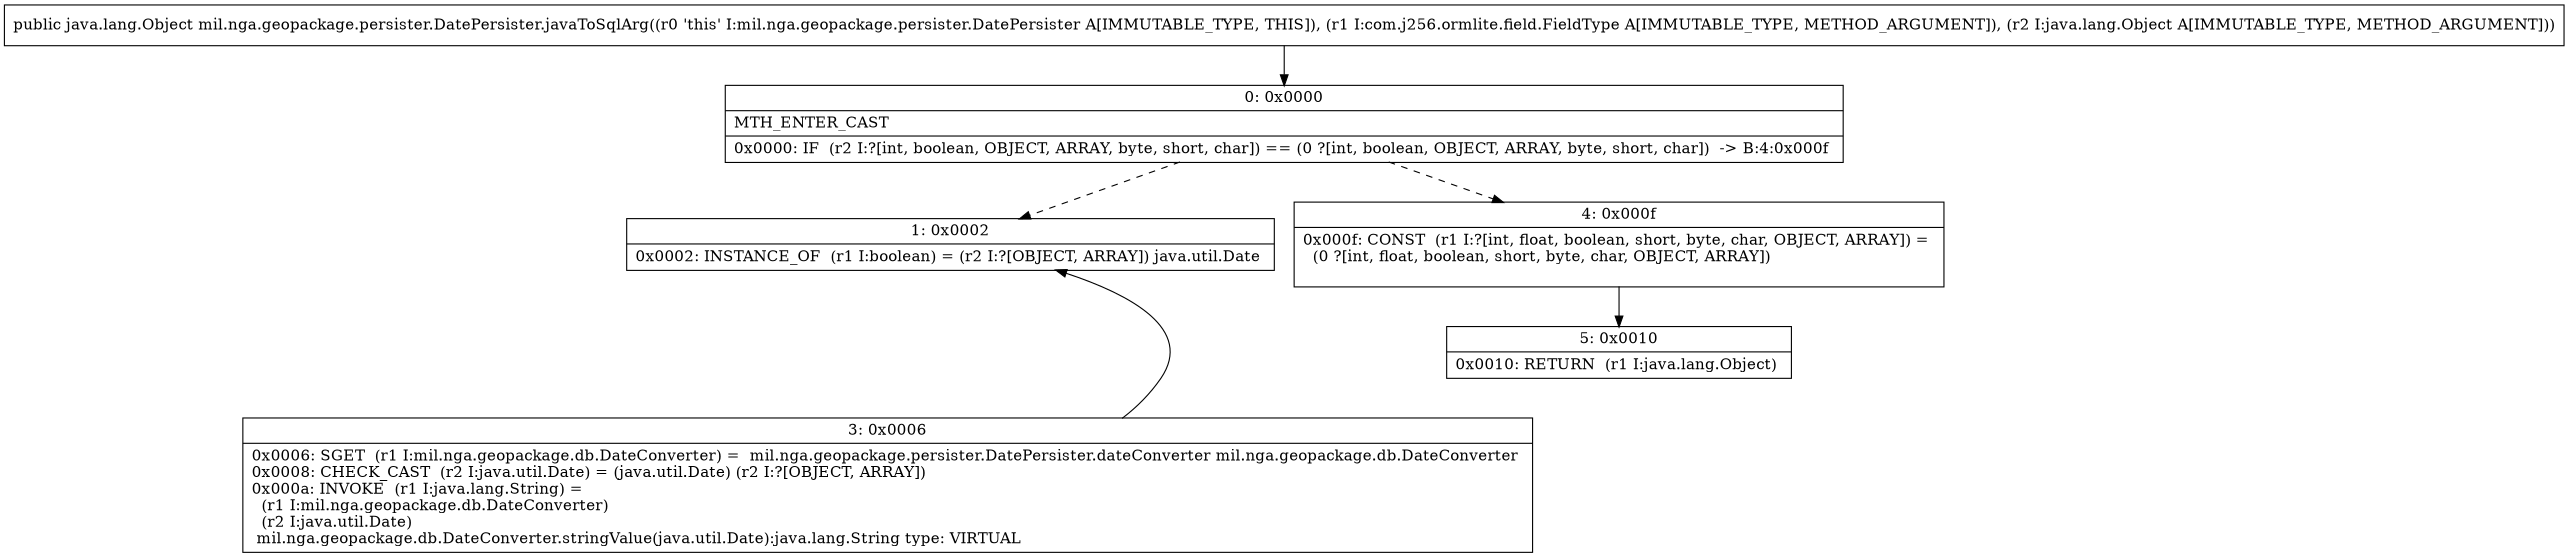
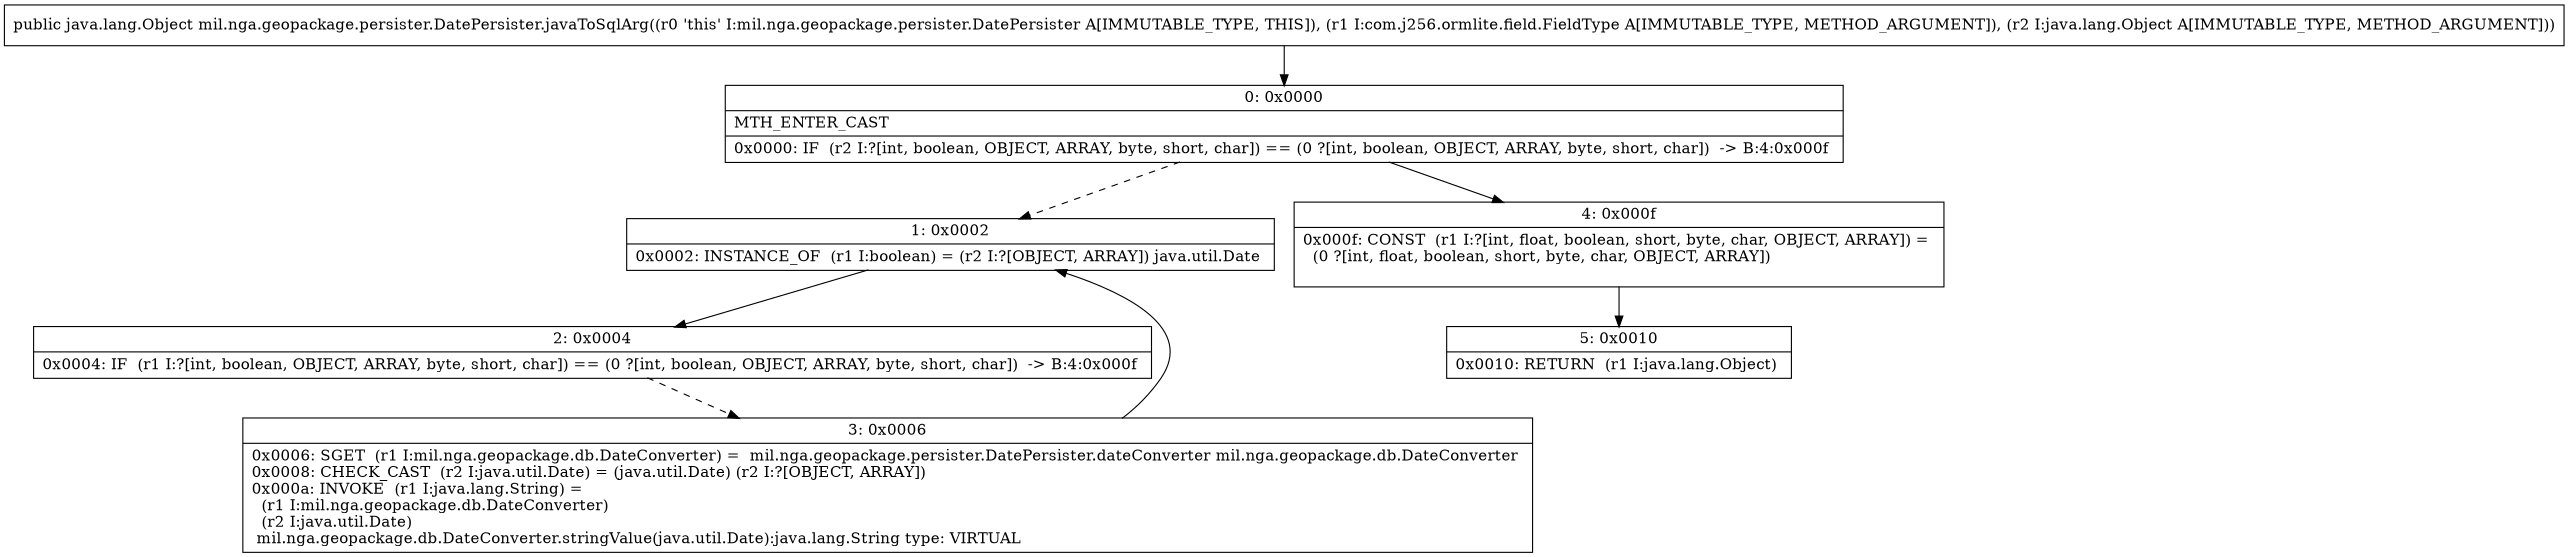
edge "0: 0x0000" -> "4: 0x000f": style dashed -> solid
node "2: 0x0004": added
